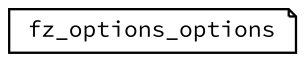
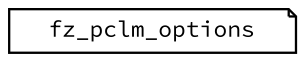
node "fz_options_options": label "fz_options_options" -> "fz_pclm_options"
